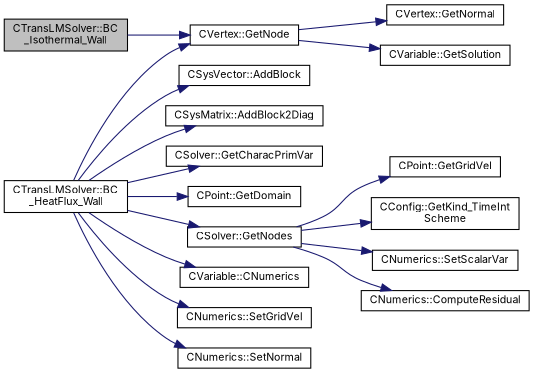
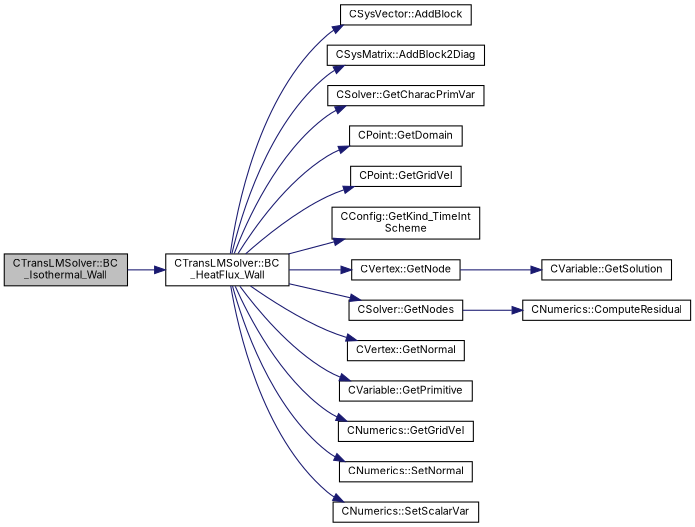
edge "CVertex::GetNode" -> "CVertex::GetNormal": now "CTransLMSolver::BC _HeatFlux_Wall" -> "CVertex::GetNormal"
edge "CTransLMSolver::BC _Isothermal_Wall" -> "CVertex::GetNode": now "CTransLMSolver::BC _Isothermal_Wall" -> "CTransLMSolver::BC _HeatFlux_Wall"
edge "CSolver::GetNodes" -> "CPoint::GetGridVel": now "CTransLMSolver::BC _HeatFlux_Wall" -> "CPoint::GetGridVel"
edge "CSolver::GetNodes" -> "CConfig::GetKind_TimeInt Scheme": now "CTransLMSolver::BC _HeatFlux_Wall" -> "CConfig::GetKind_TimeInt Scheme"
edge "CSolver::GetNodes" -> "CNumerics::SetScalarVar": now "CTransLMSolver::BC _HeatFlux_Wall" -> "CNumerics::SetScalarVar"
node "CVariable::CNumerics": label "CVariable::CNumerics" -> "CVariable::GetPrimitive"
node "CNumerics::SetGridVel": label "CNumerics::SetGridVel" -> "CNumerics::GetGridVel"
